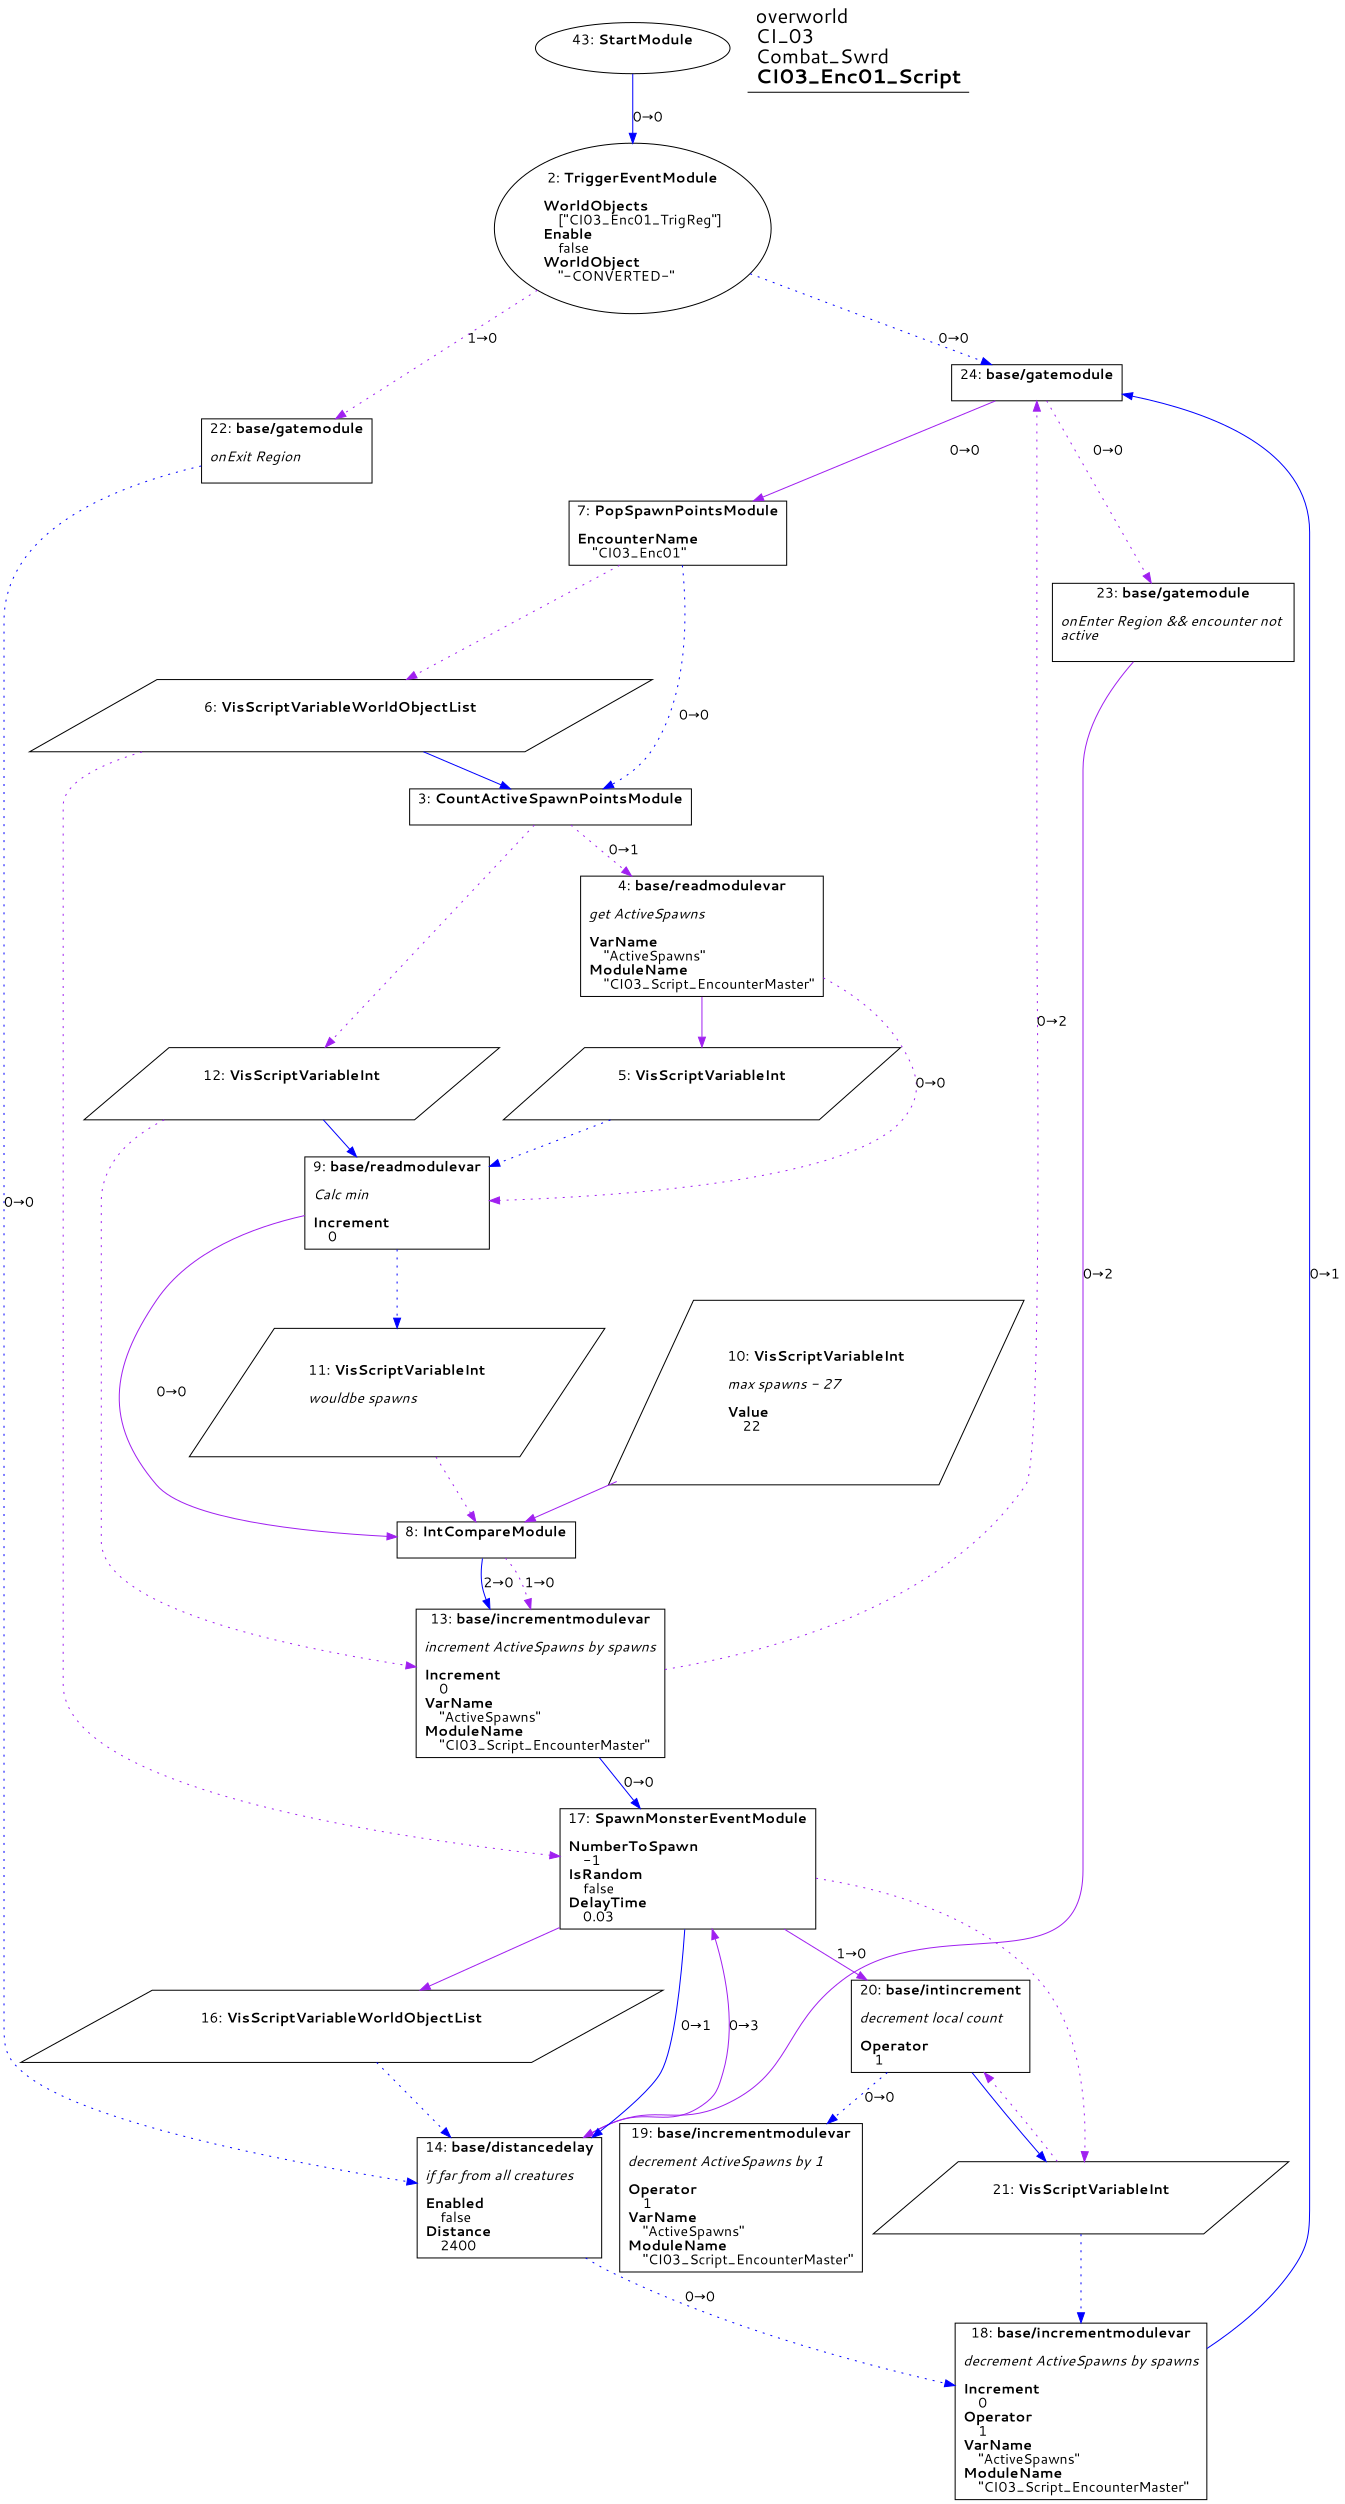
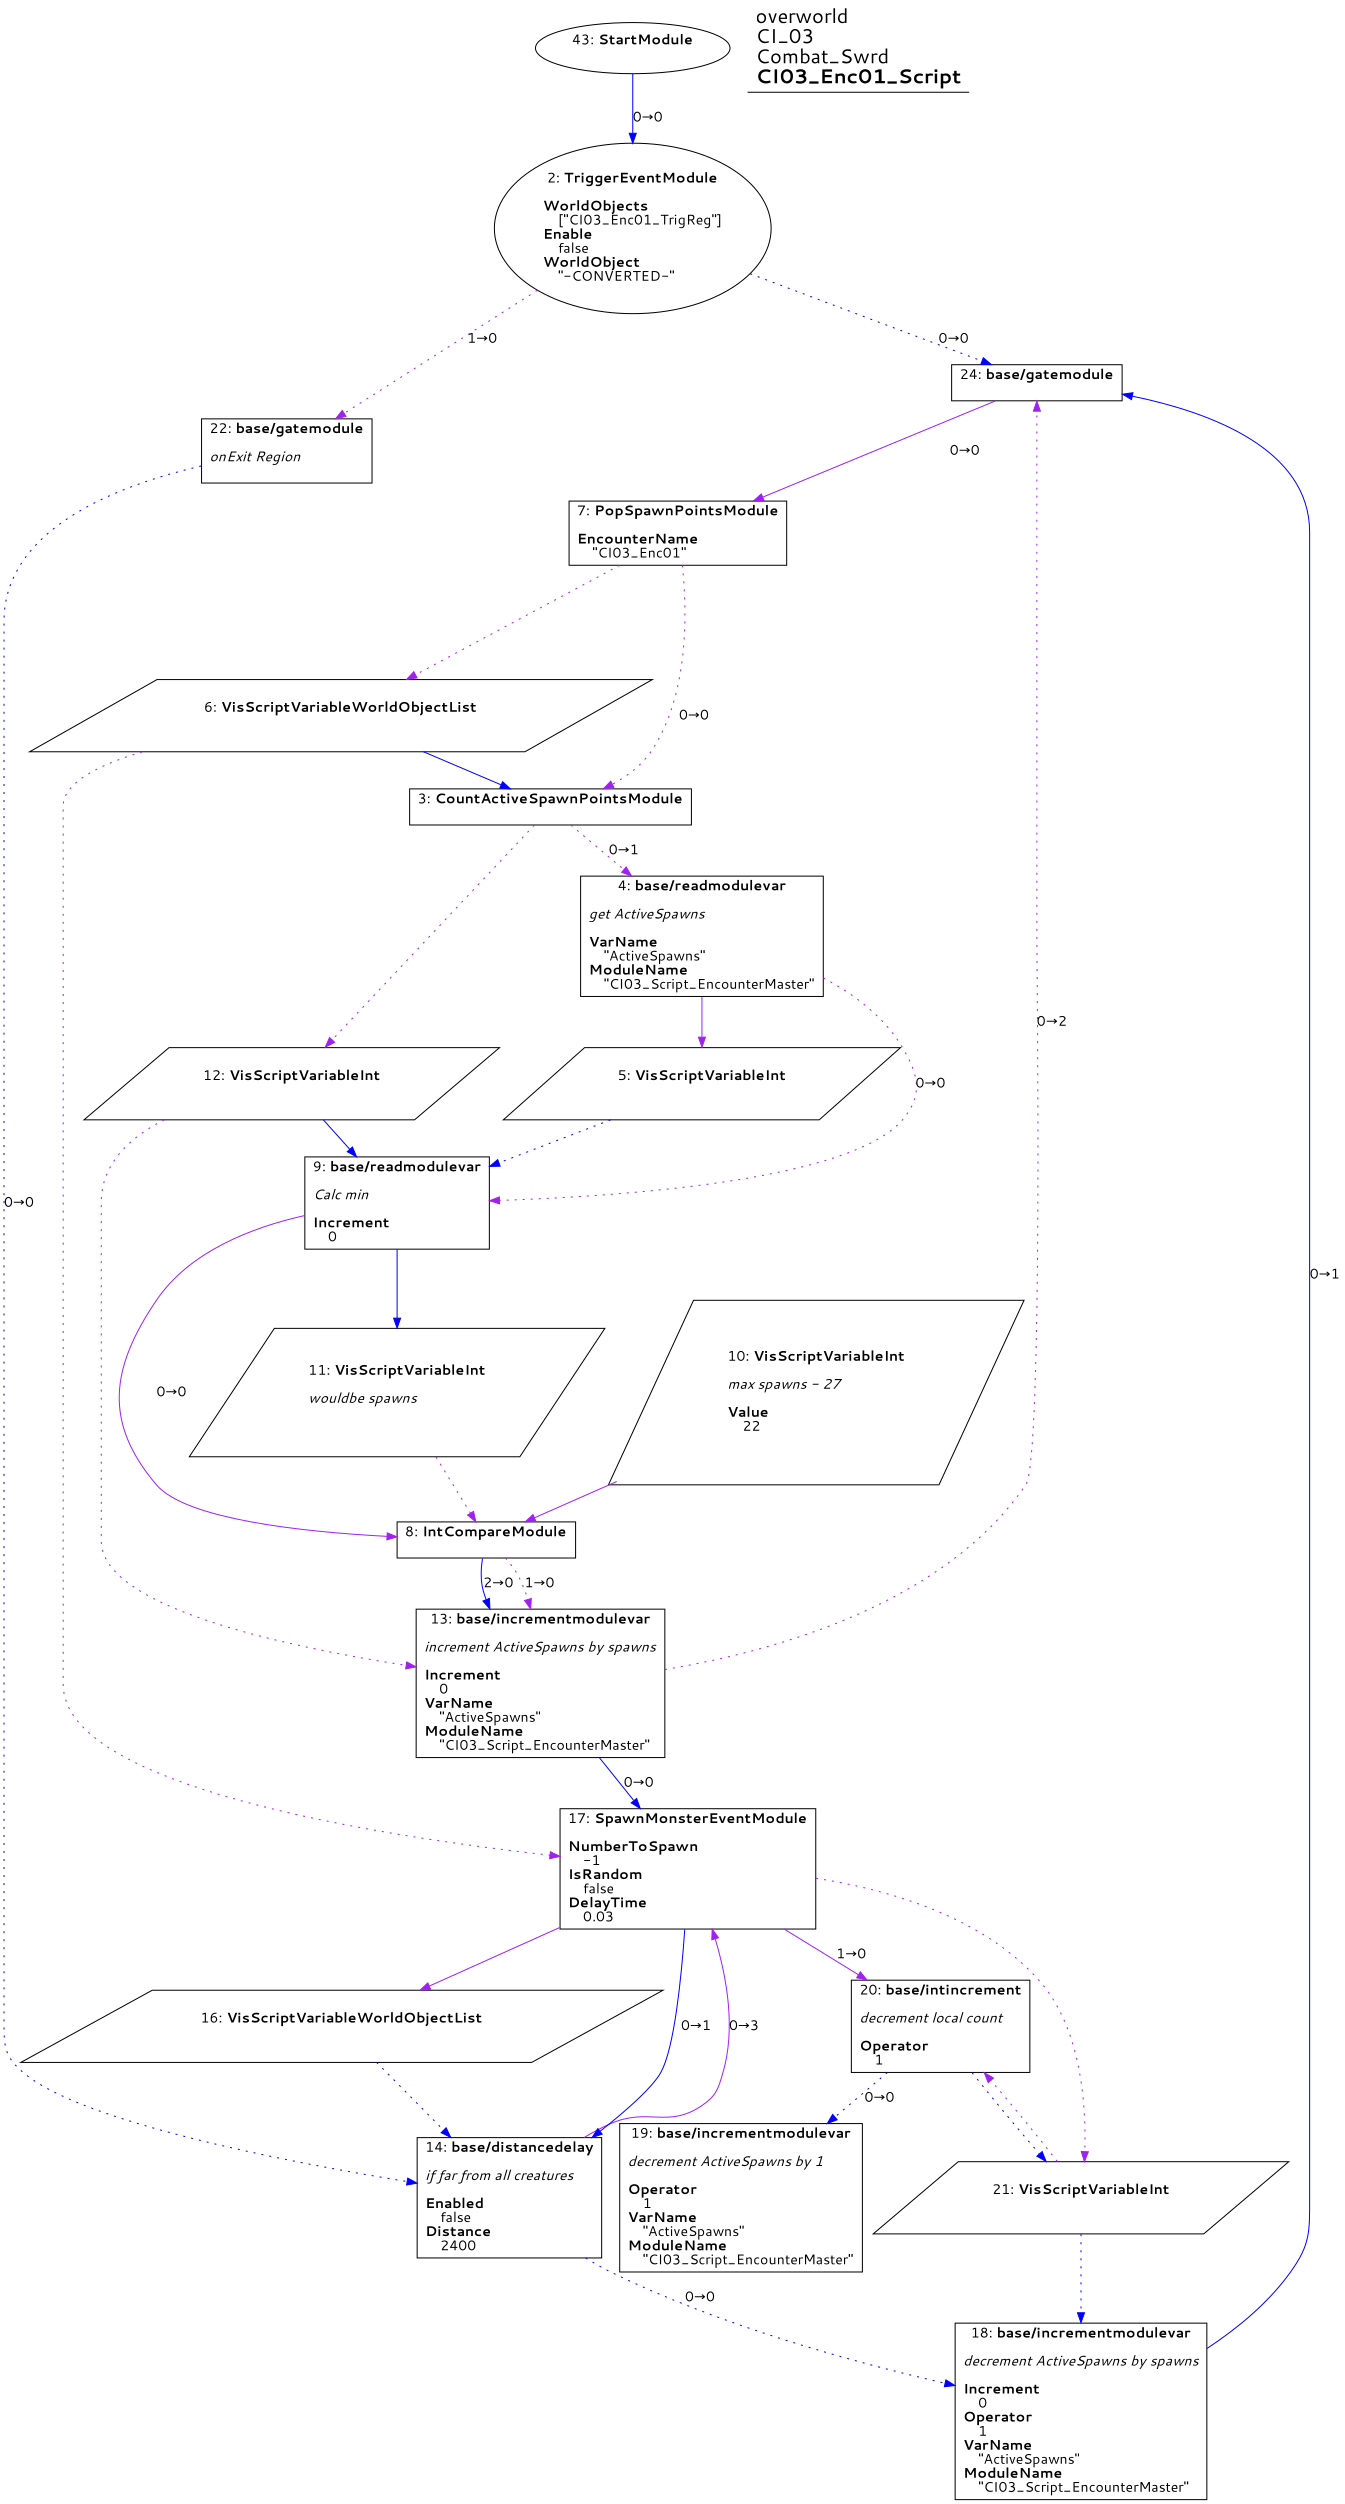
node "23:": removed
edge "7:" -> "3:": color blue -> purple
edge "9:" -> "11:": style dotted -> solid
edge "20:" -> "21:": style solid -> dotted
